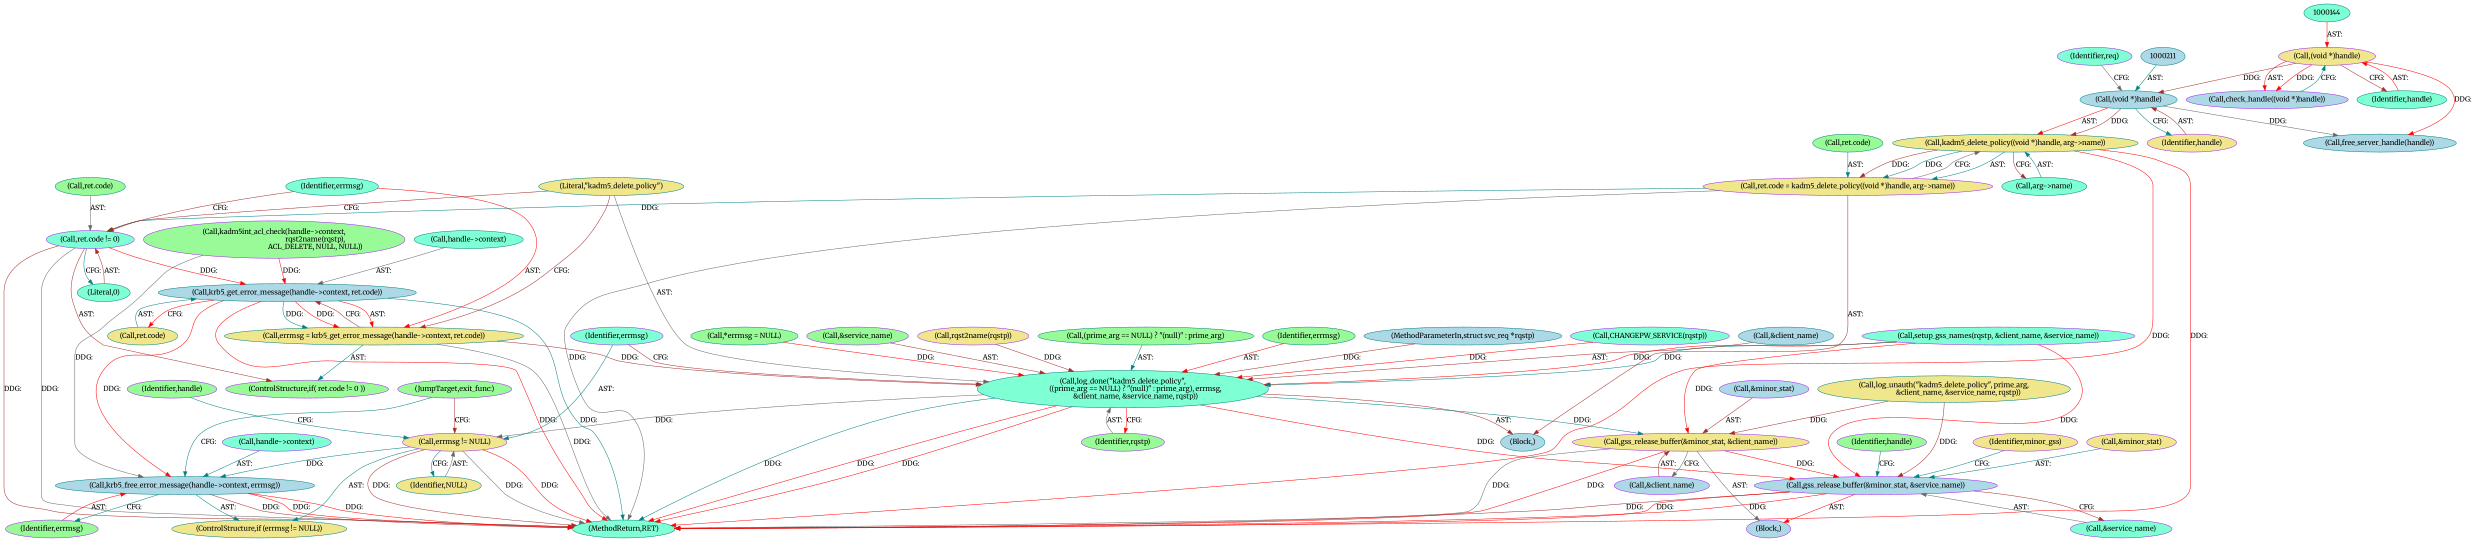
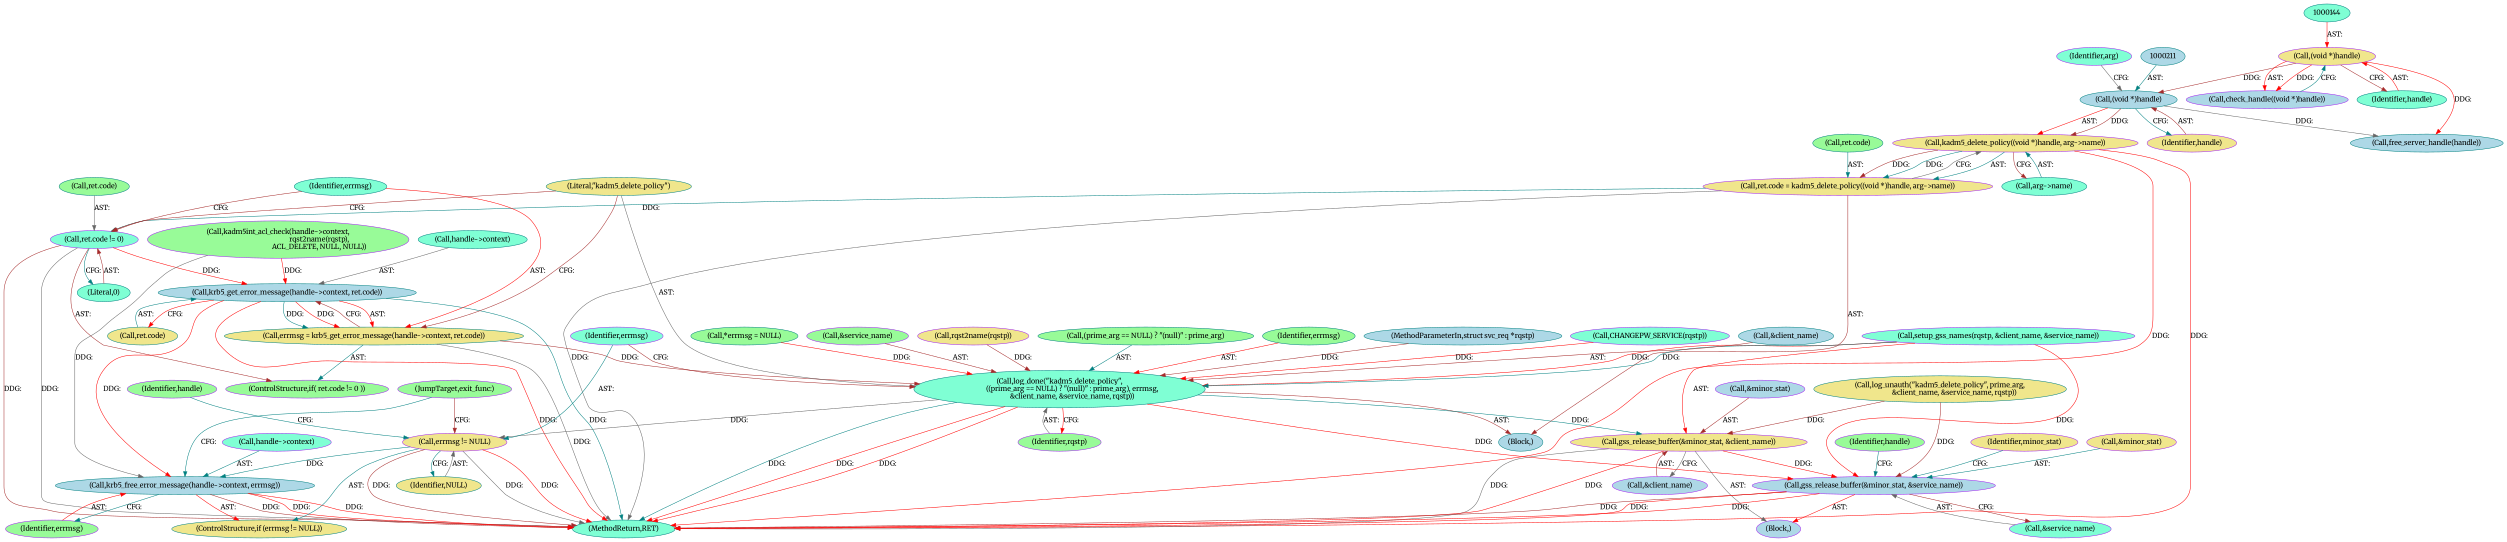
node "(Identifier,req)": label "(Identifier,req)" -> "(Identifier,arg)"
node "(Call,kadm5_delete_policy((void *)handle, arg->name))": color teal -> purple
edge "(Call,setup_gss_names(rqstp, &client_name, &service_name))" -> "(Call,gss_release_buffer(&minor_stat, &client_name))": label "DDG: " -> "AST: "
node "(Identifier,minor_gss)": label "(Identifier,minor_gss)" -> "(Identifier,minor_stat)"
edge "(Call,krb5_free_error_message(handle->context, errmsg))" -> "(ControlStructure,if (errmsg != NULL))": color teal -> red
